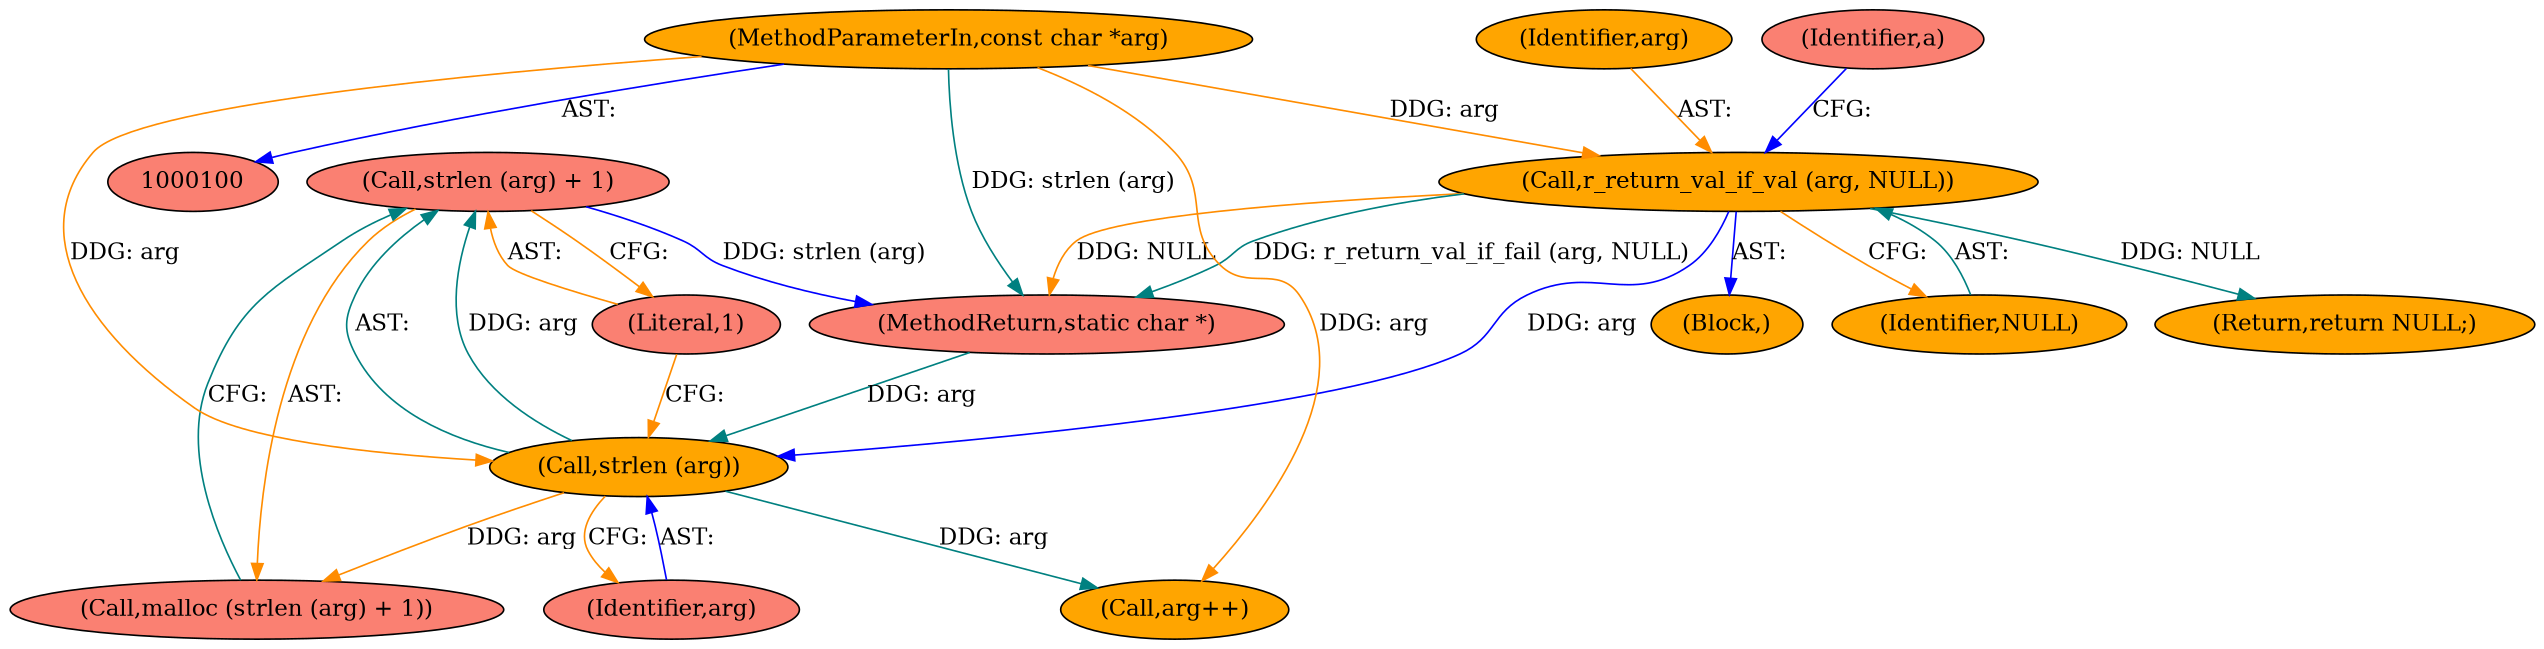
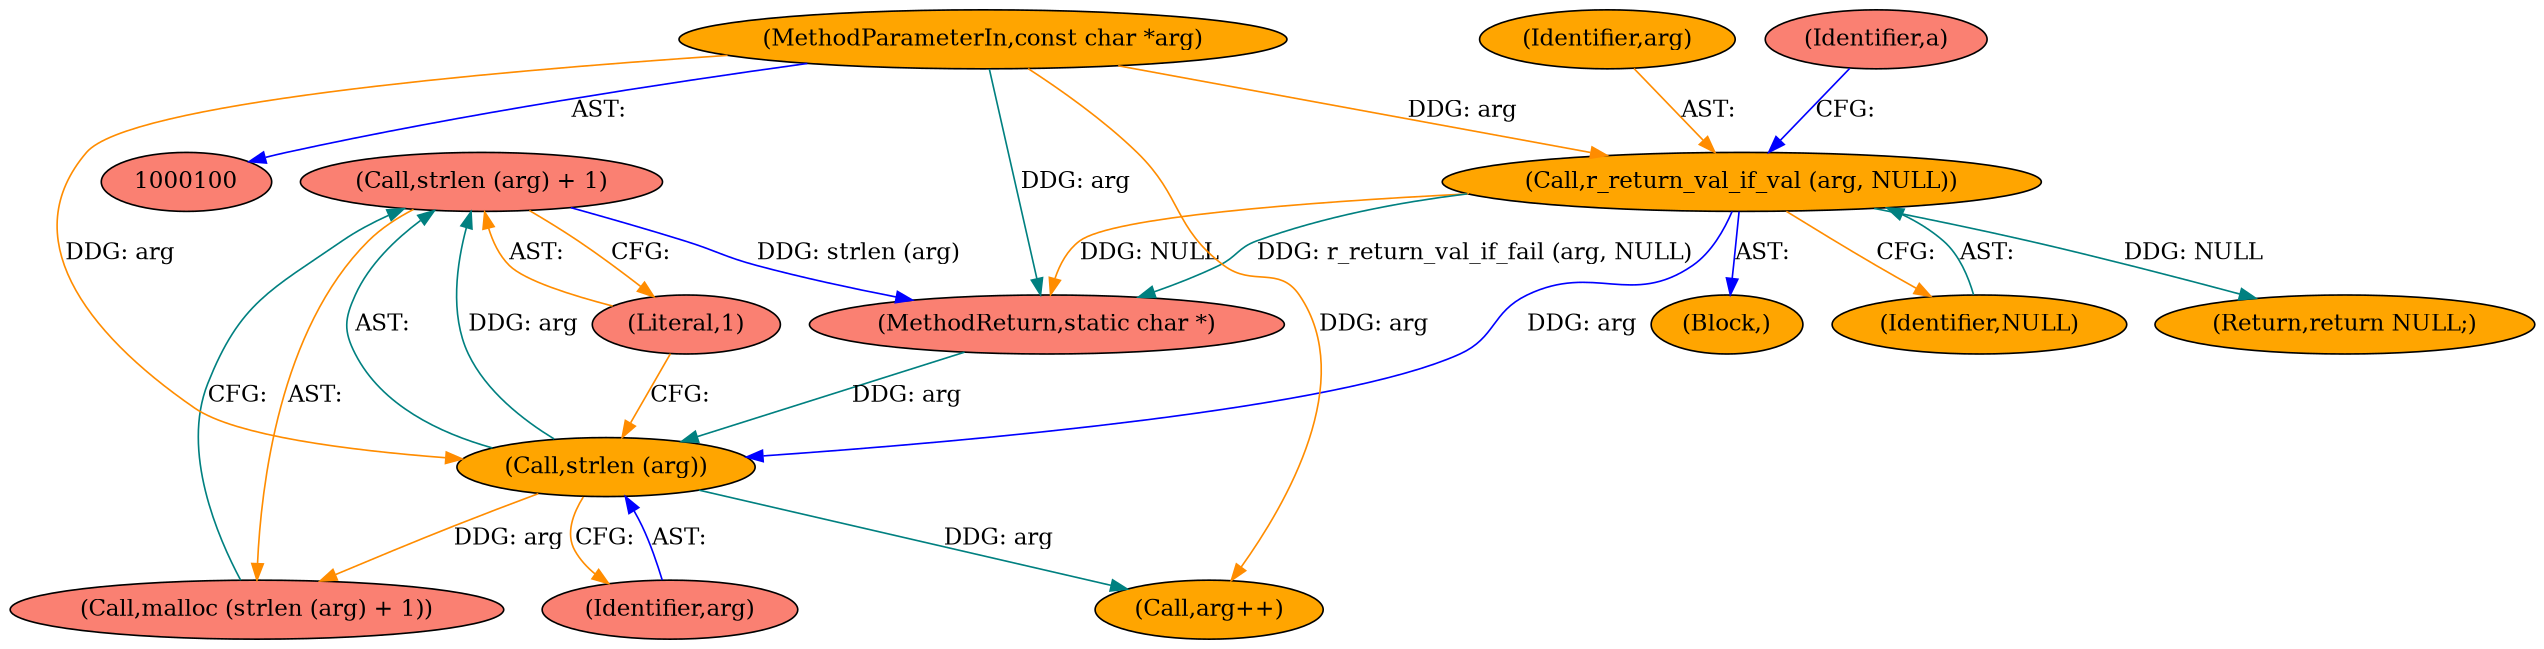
edge "(MethodParameterIn,const char *arg)" -> "(MethodReturn,static char *)": label "DDG: strlen (arg)" -> "DDG: arg"
